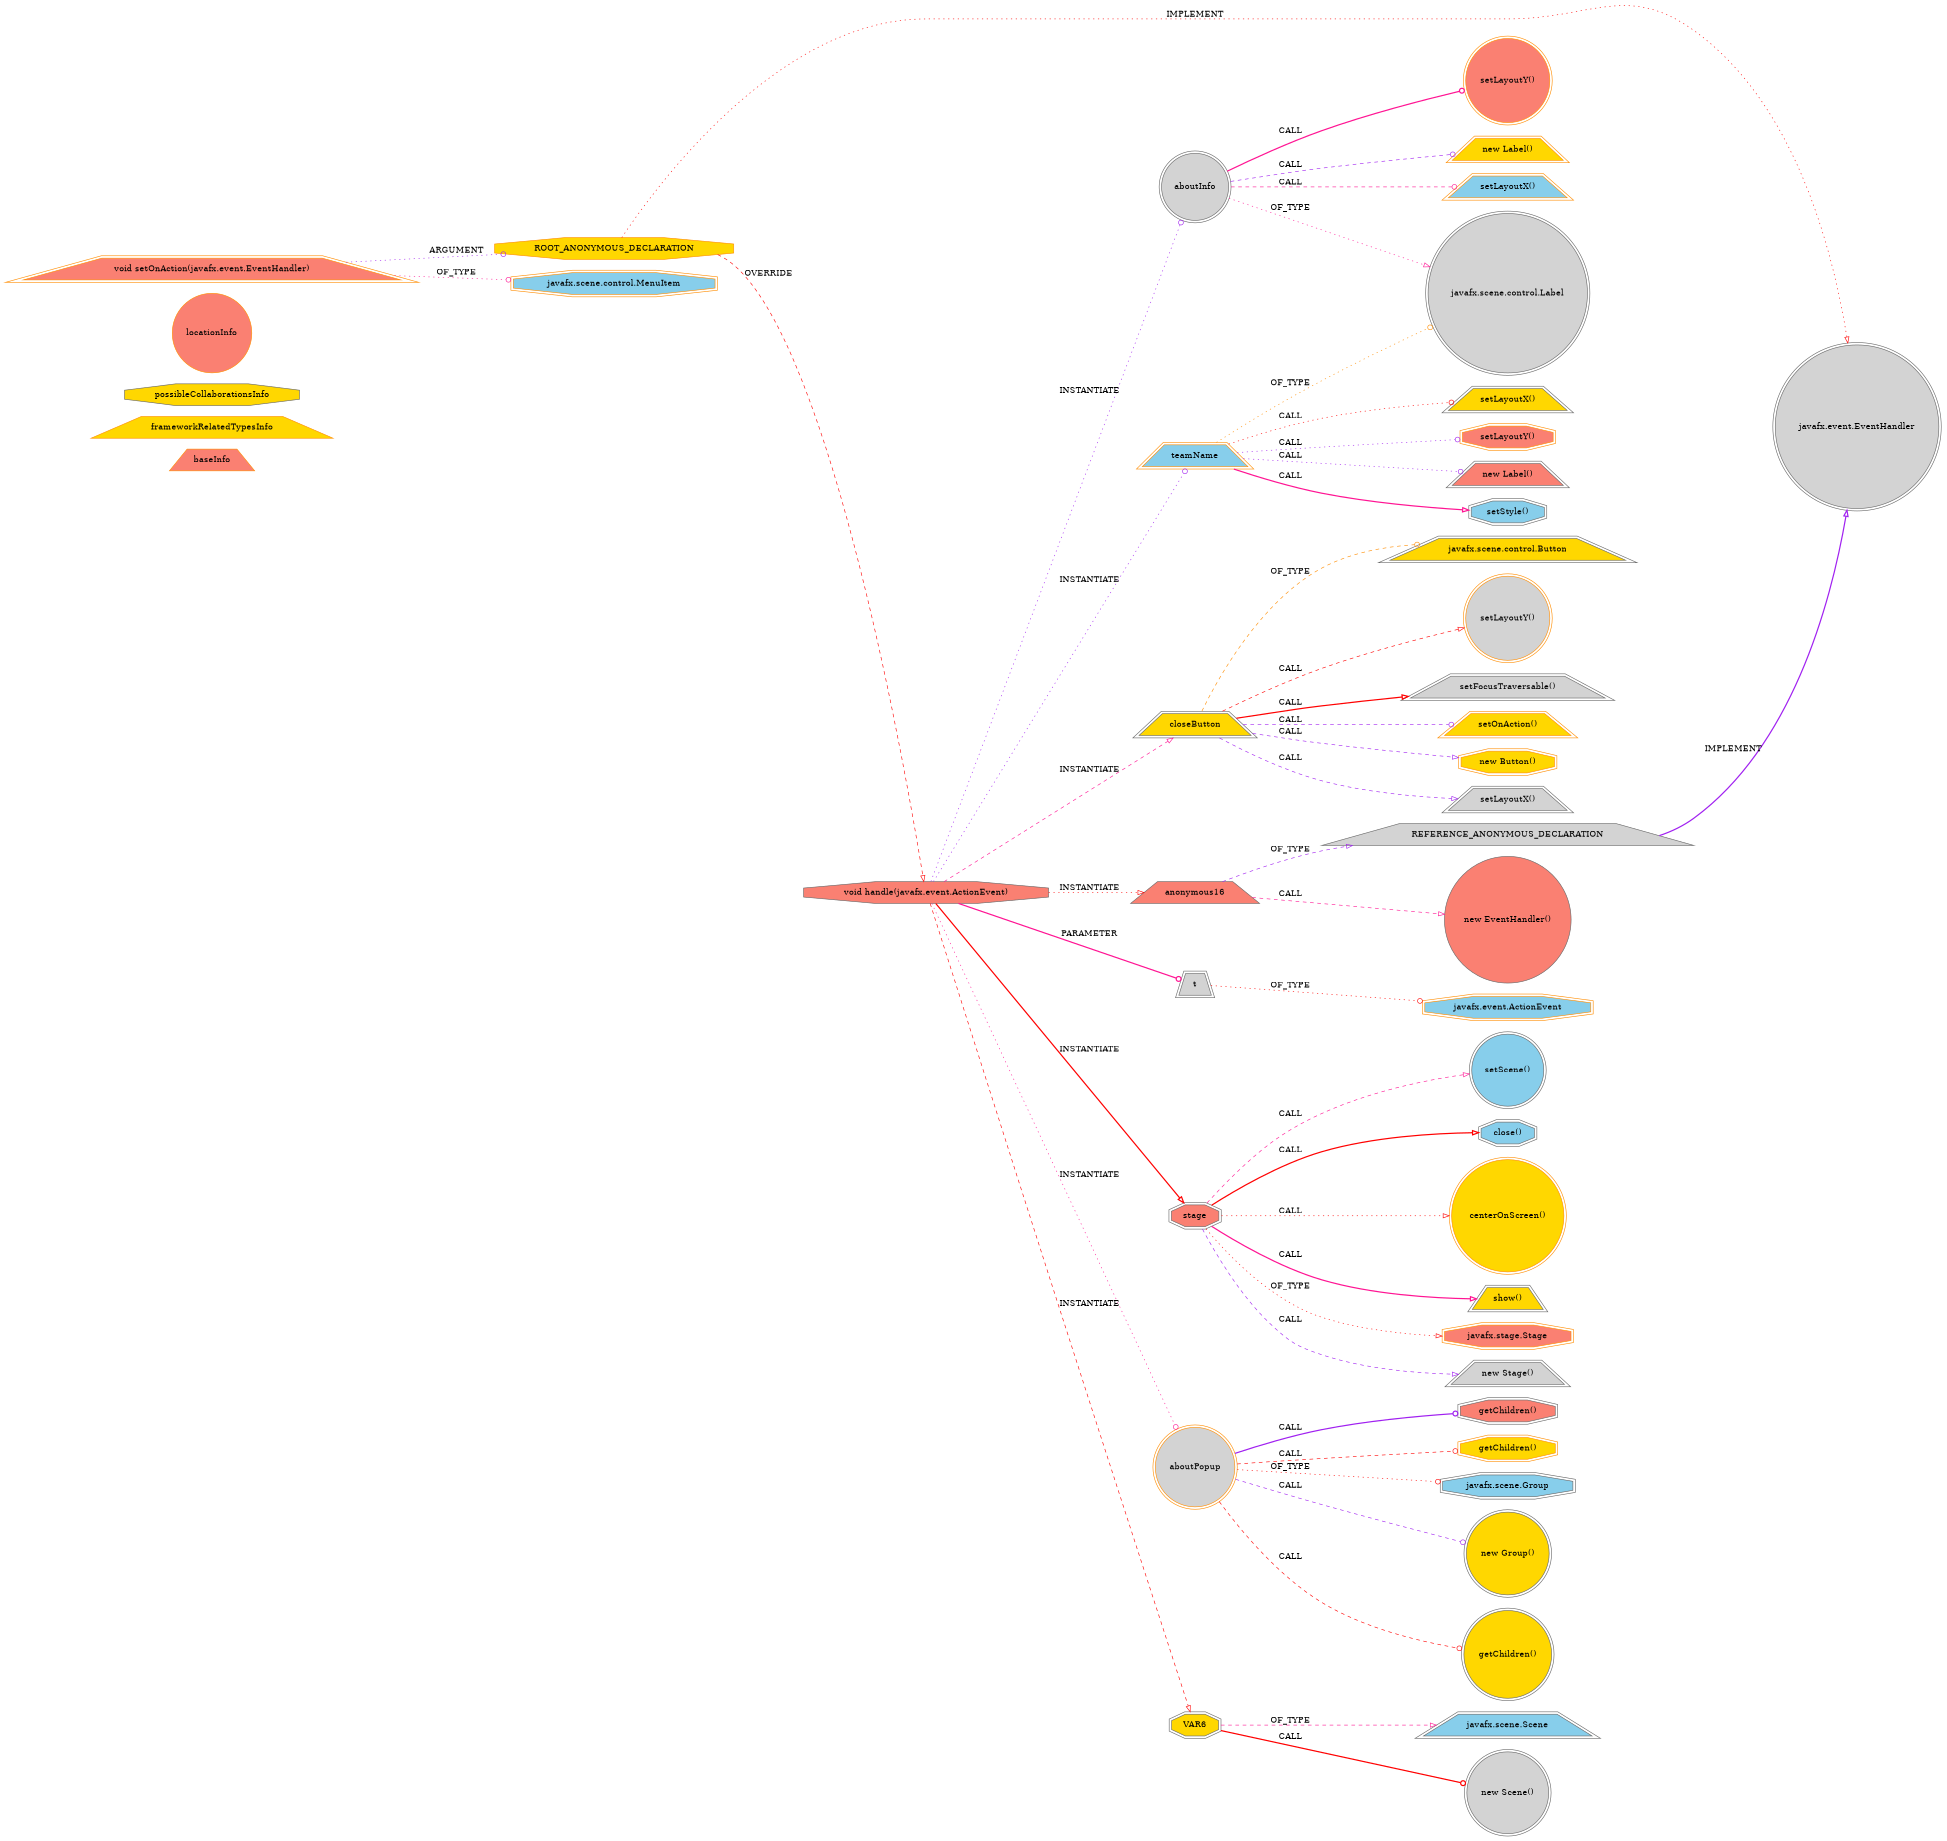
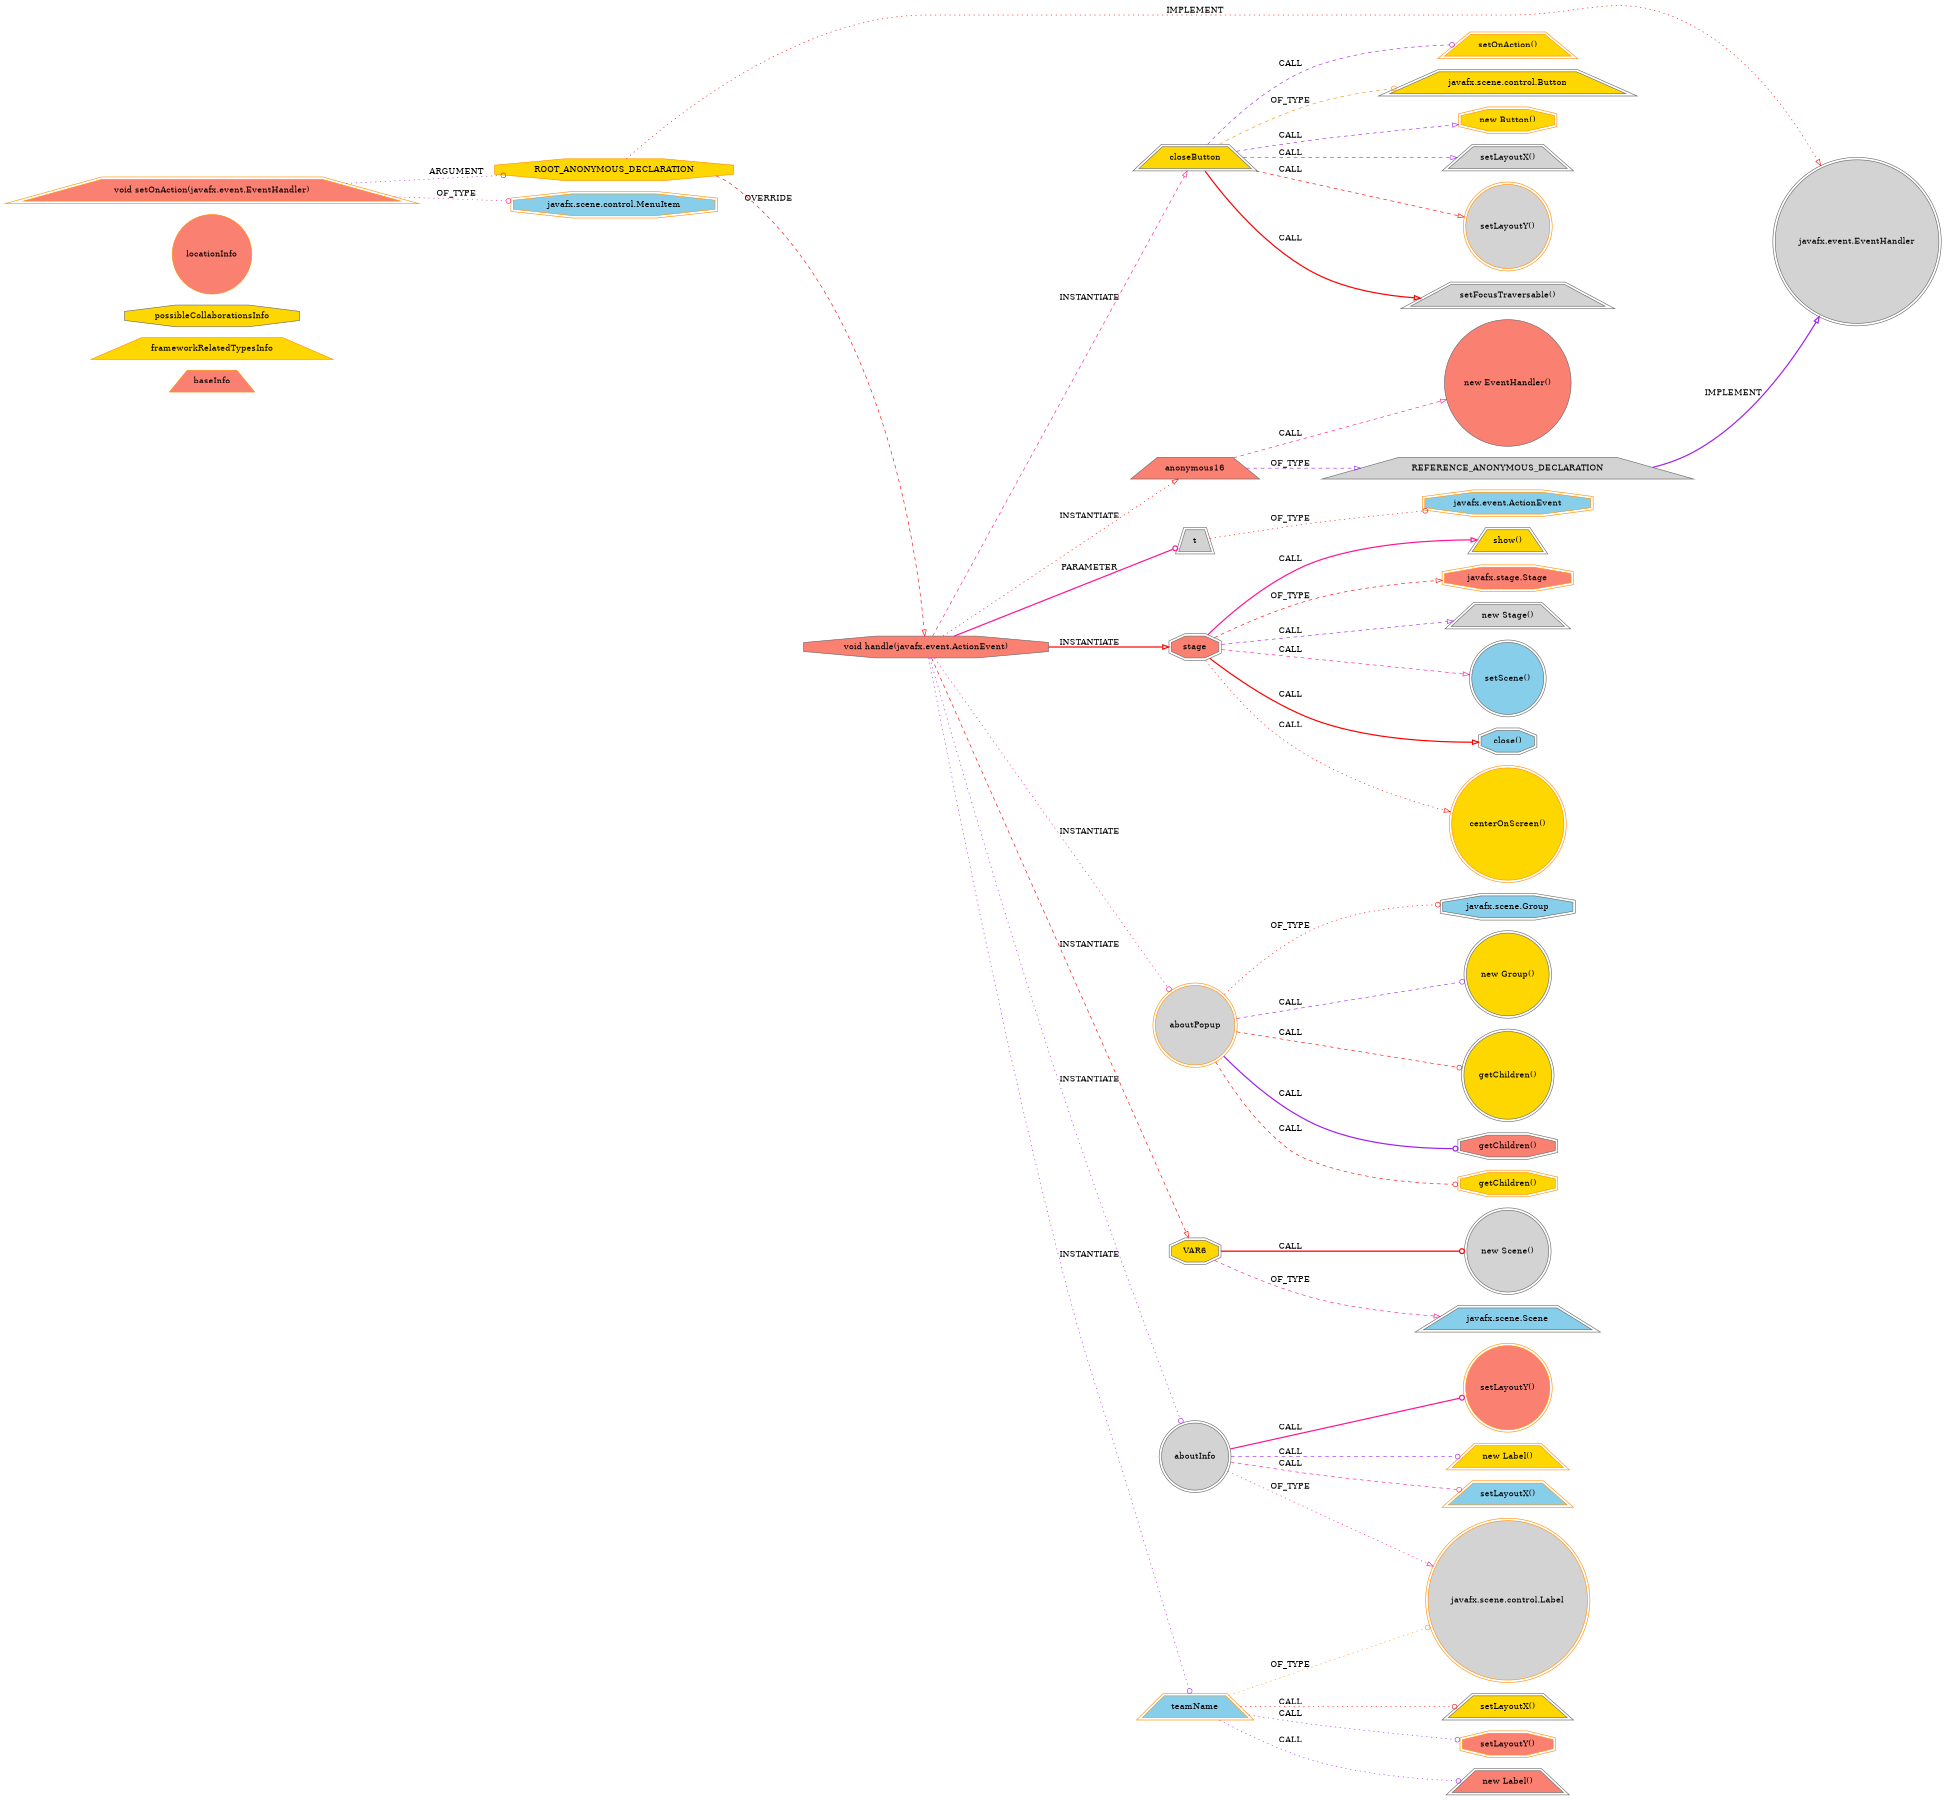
node "javafx.scene.control.Label": color gray40 -> darkorange
node "setStyle()": removed
edge "stage" -> "javafx.stage.Stage": style dotted -> dashed
